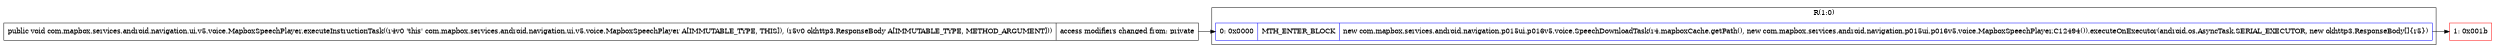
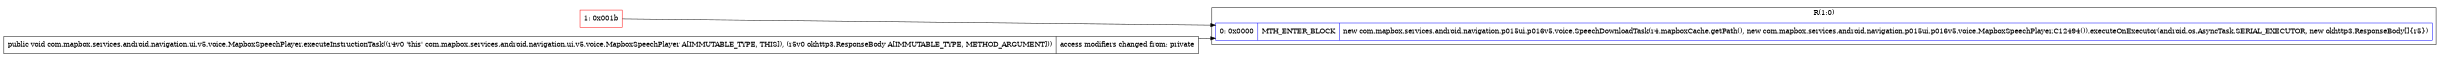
edge "0: 0x0000" -> "1: 0x001b": reversed
